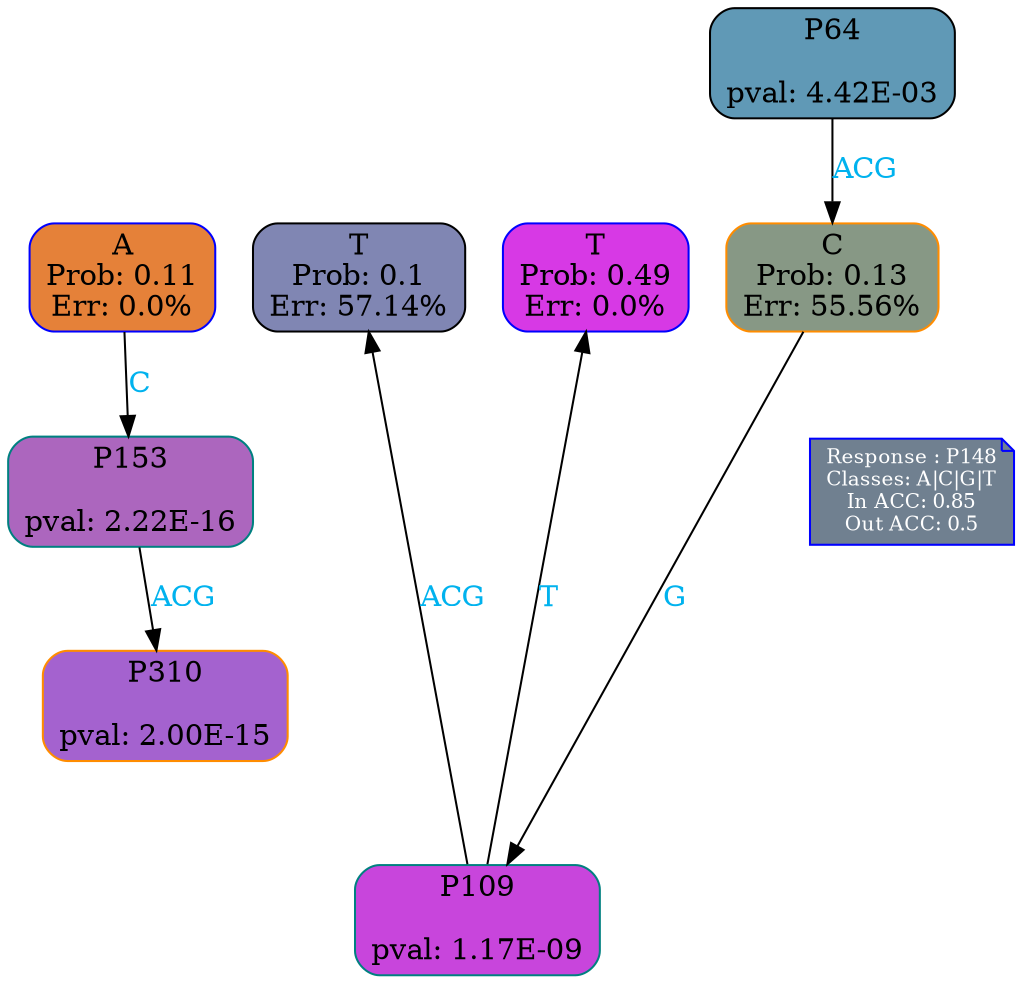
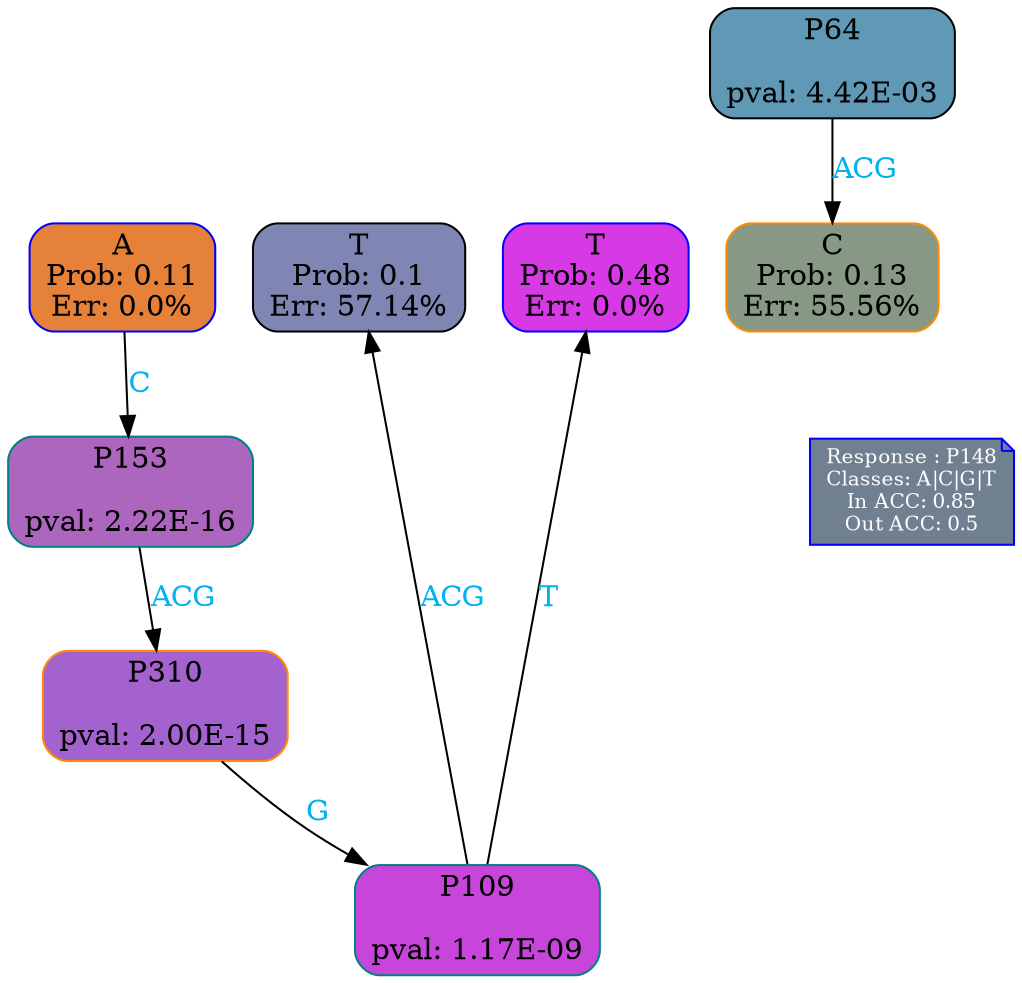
node "T Prob: 0.49 Err: 0.0%": label "T Prob: 0.49 Err: 0.0%" -> "T Prob: 0.48 Err: 0.0%"
edge "C Prob: 0.13 Err: 55.56%" -> "P109 pval: 1.17E-09": now "P310 pval: 2.00E-15" -> "P109 pval: 1.17E-09"
